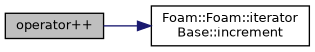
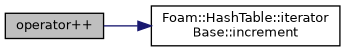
node "Foam::Foam::iterator Base::increment": label "Foam::Foam::iterator Base::increment" -> "Foam::HashTable::iterator Base::increment"
